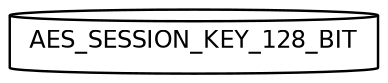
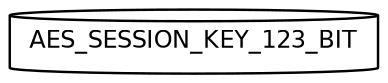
node "AES_SESSION_KEY_128_BIT": label "AES_SESSION_KEY_128_BIT" -> "AES_SESSION_KEY_123_BIT"
